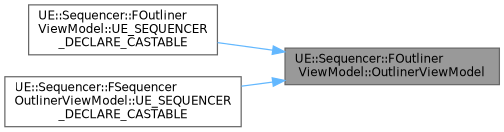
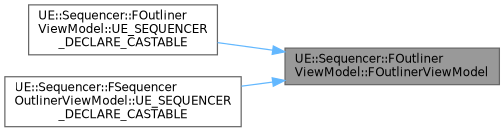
node "UE::Sequencer::FOutliner ViewModel::OutlinerViewModel": label "UE::Sequencer::FOutliner ViewModel::OutlinerViewModel" -> "UE::Sequencer::FOutliner ViewModel::FOutlinerViewModel"
